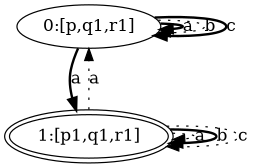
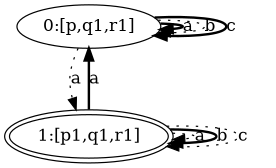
edge "0:[p,q1,r1]" -> "1:[p1,q1,r1]": style bold -> dotted
edge "1:[p1,q1,r1]" -> "0:[p,q1,r1]": style dotted -> bold
